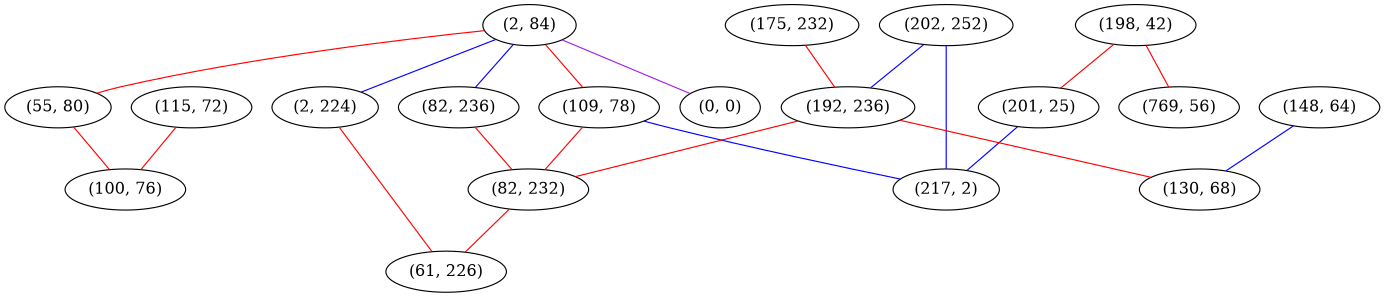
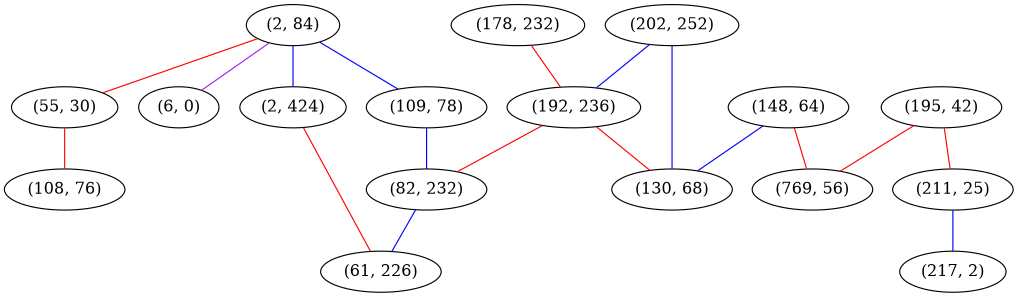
node "(175, 232)": label "(175, 232)" -> "(178, 232)"
node "(198, 42)": label "(198, 42)" -> "(195, 42)"
edge "(2, 84)" -- "(109, 78)": color red -> blue
node "(55, 80)": label "(55, 80)" -> "(55, 30)"
node "(115, 72)": removed
node "(2, 224)": label "(2, 224)" -> "(2, 424)"
node "(82, 236)": removed
node "(0, 0)": label "(0, 0)" -> "(6, 0)"
edge "(202, 252)" -- "(217, 2)": now "(202, 252)" -- "(130, 68)"
node "(201, 25)": label "(201, 25)" -> "(211, 25)"
edge "(109, 78)" -- "(82, 232)": color red -> blue
edge "(148, 64)" -- "(769, 56)": added
edge "(109, 78)" -- "(217, 2)": removed
node "(100, 76)": label "(100, 76)" -> "(108, 76)"
edge "(82, 232)" -- "(61, 226)": color red -> blue
